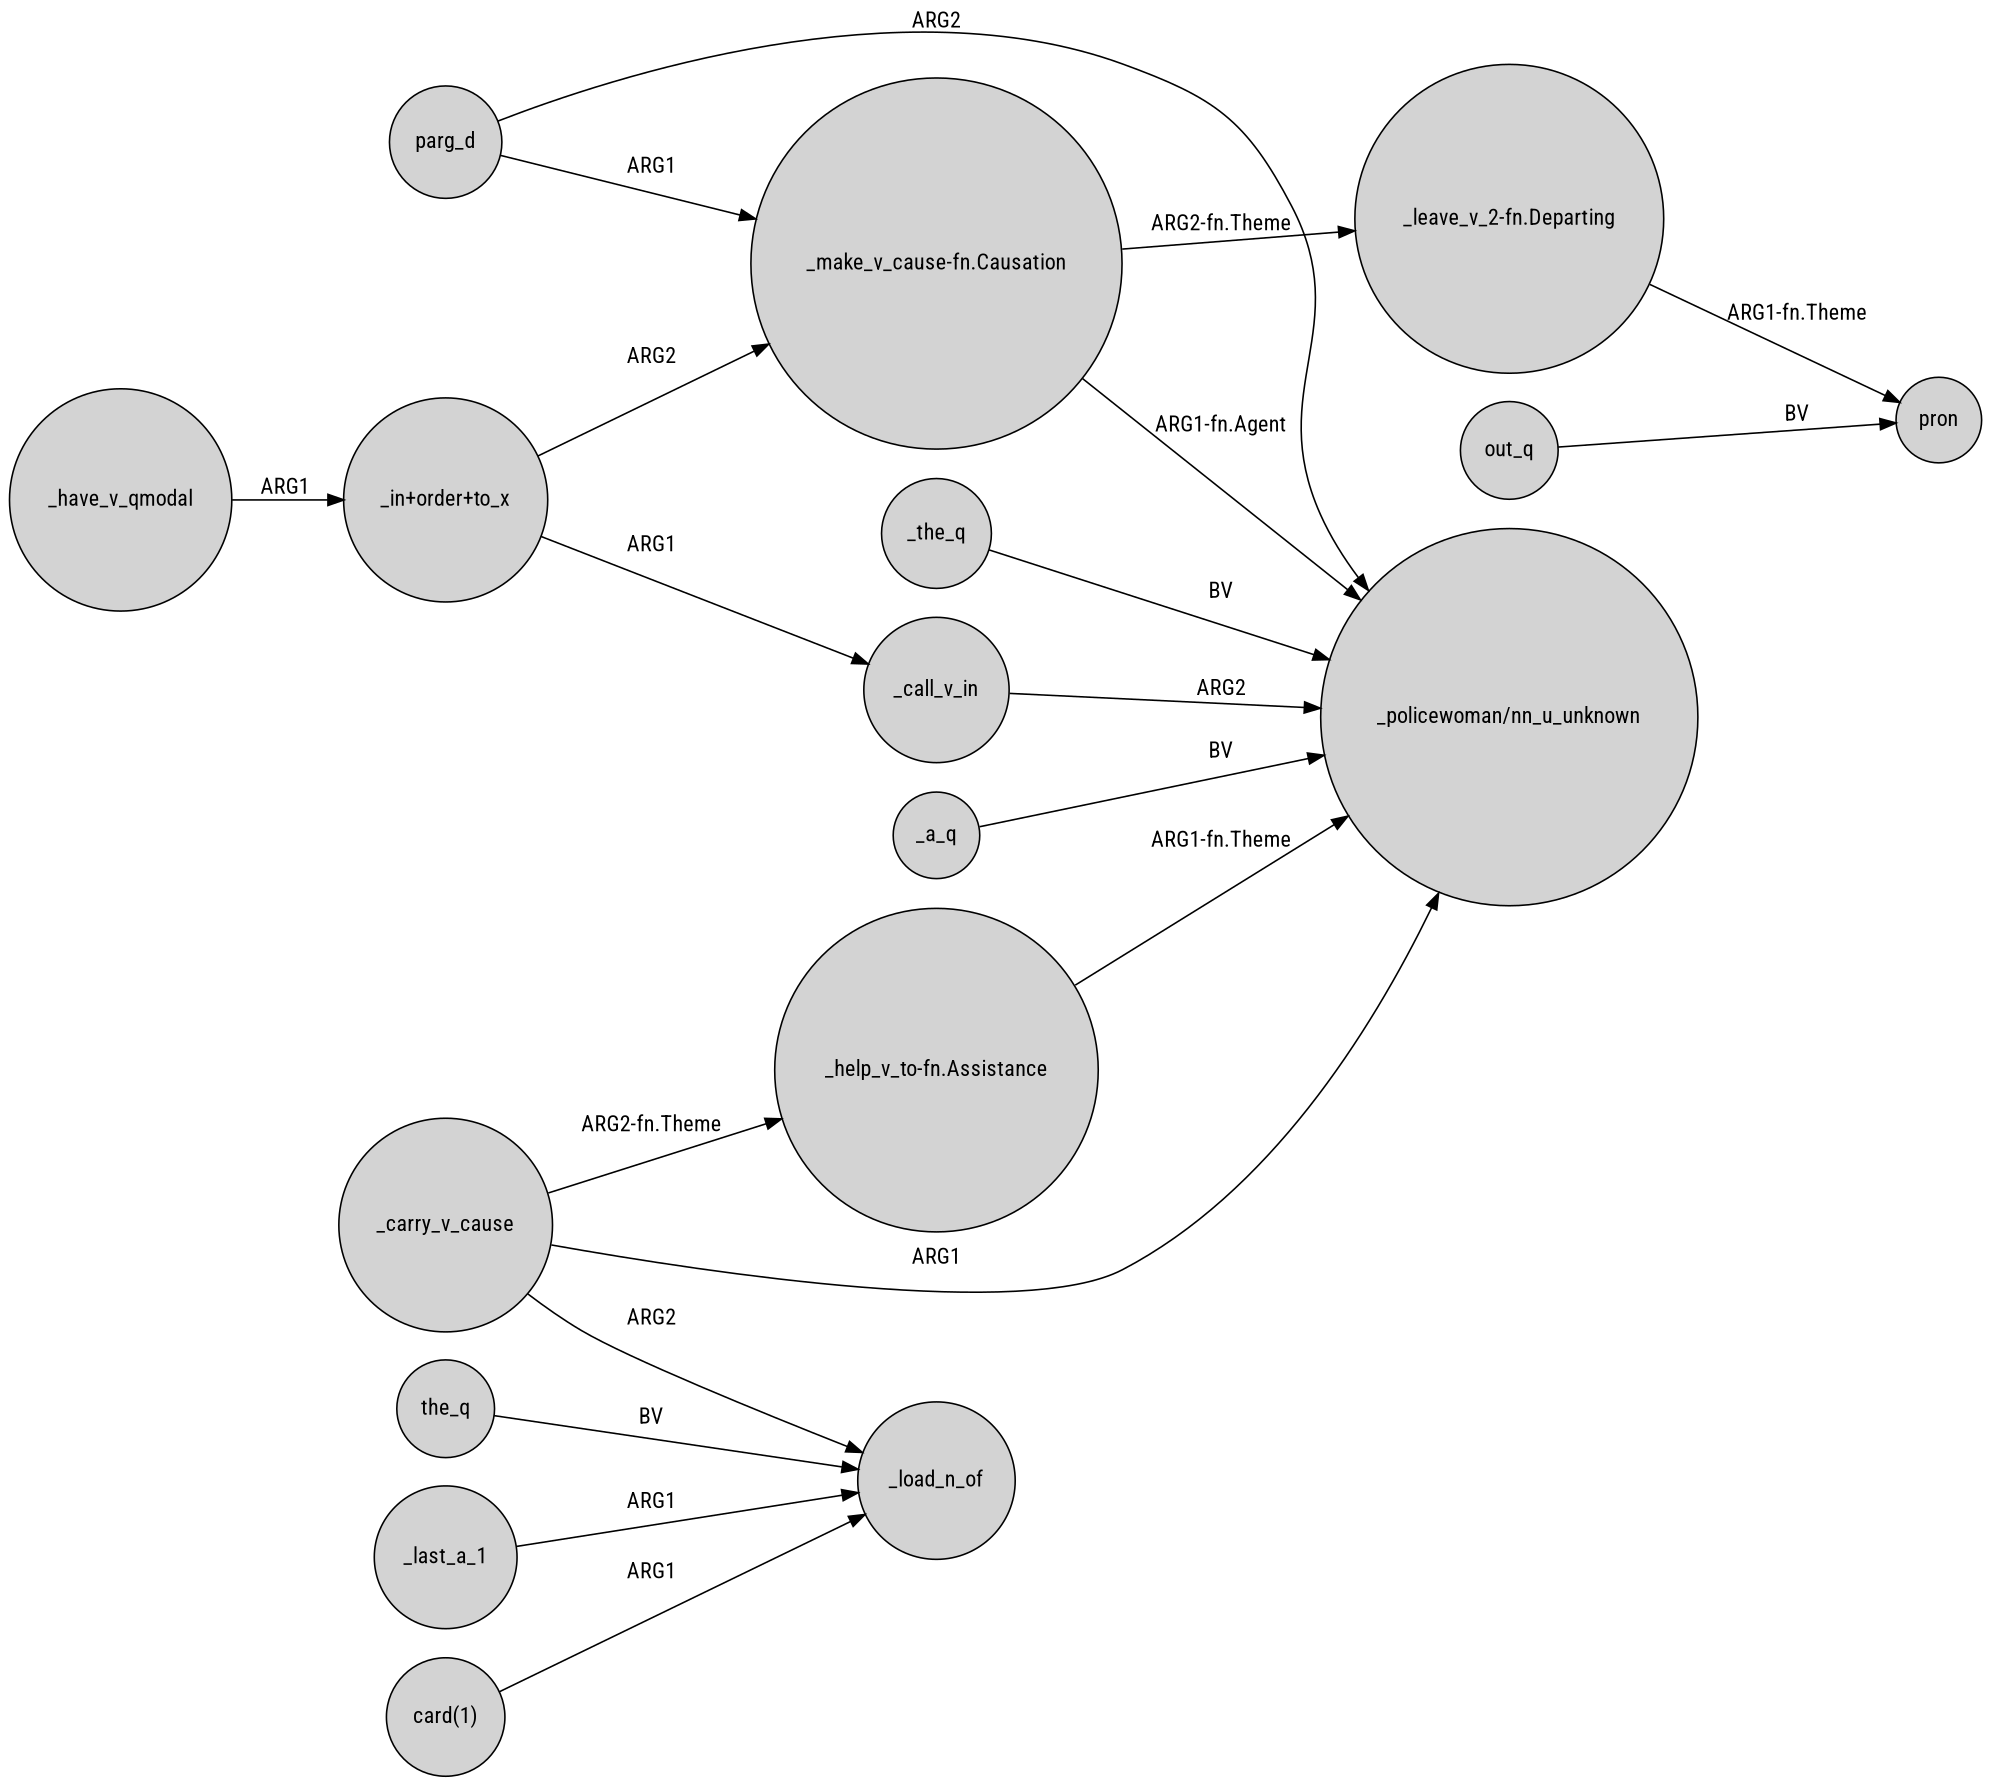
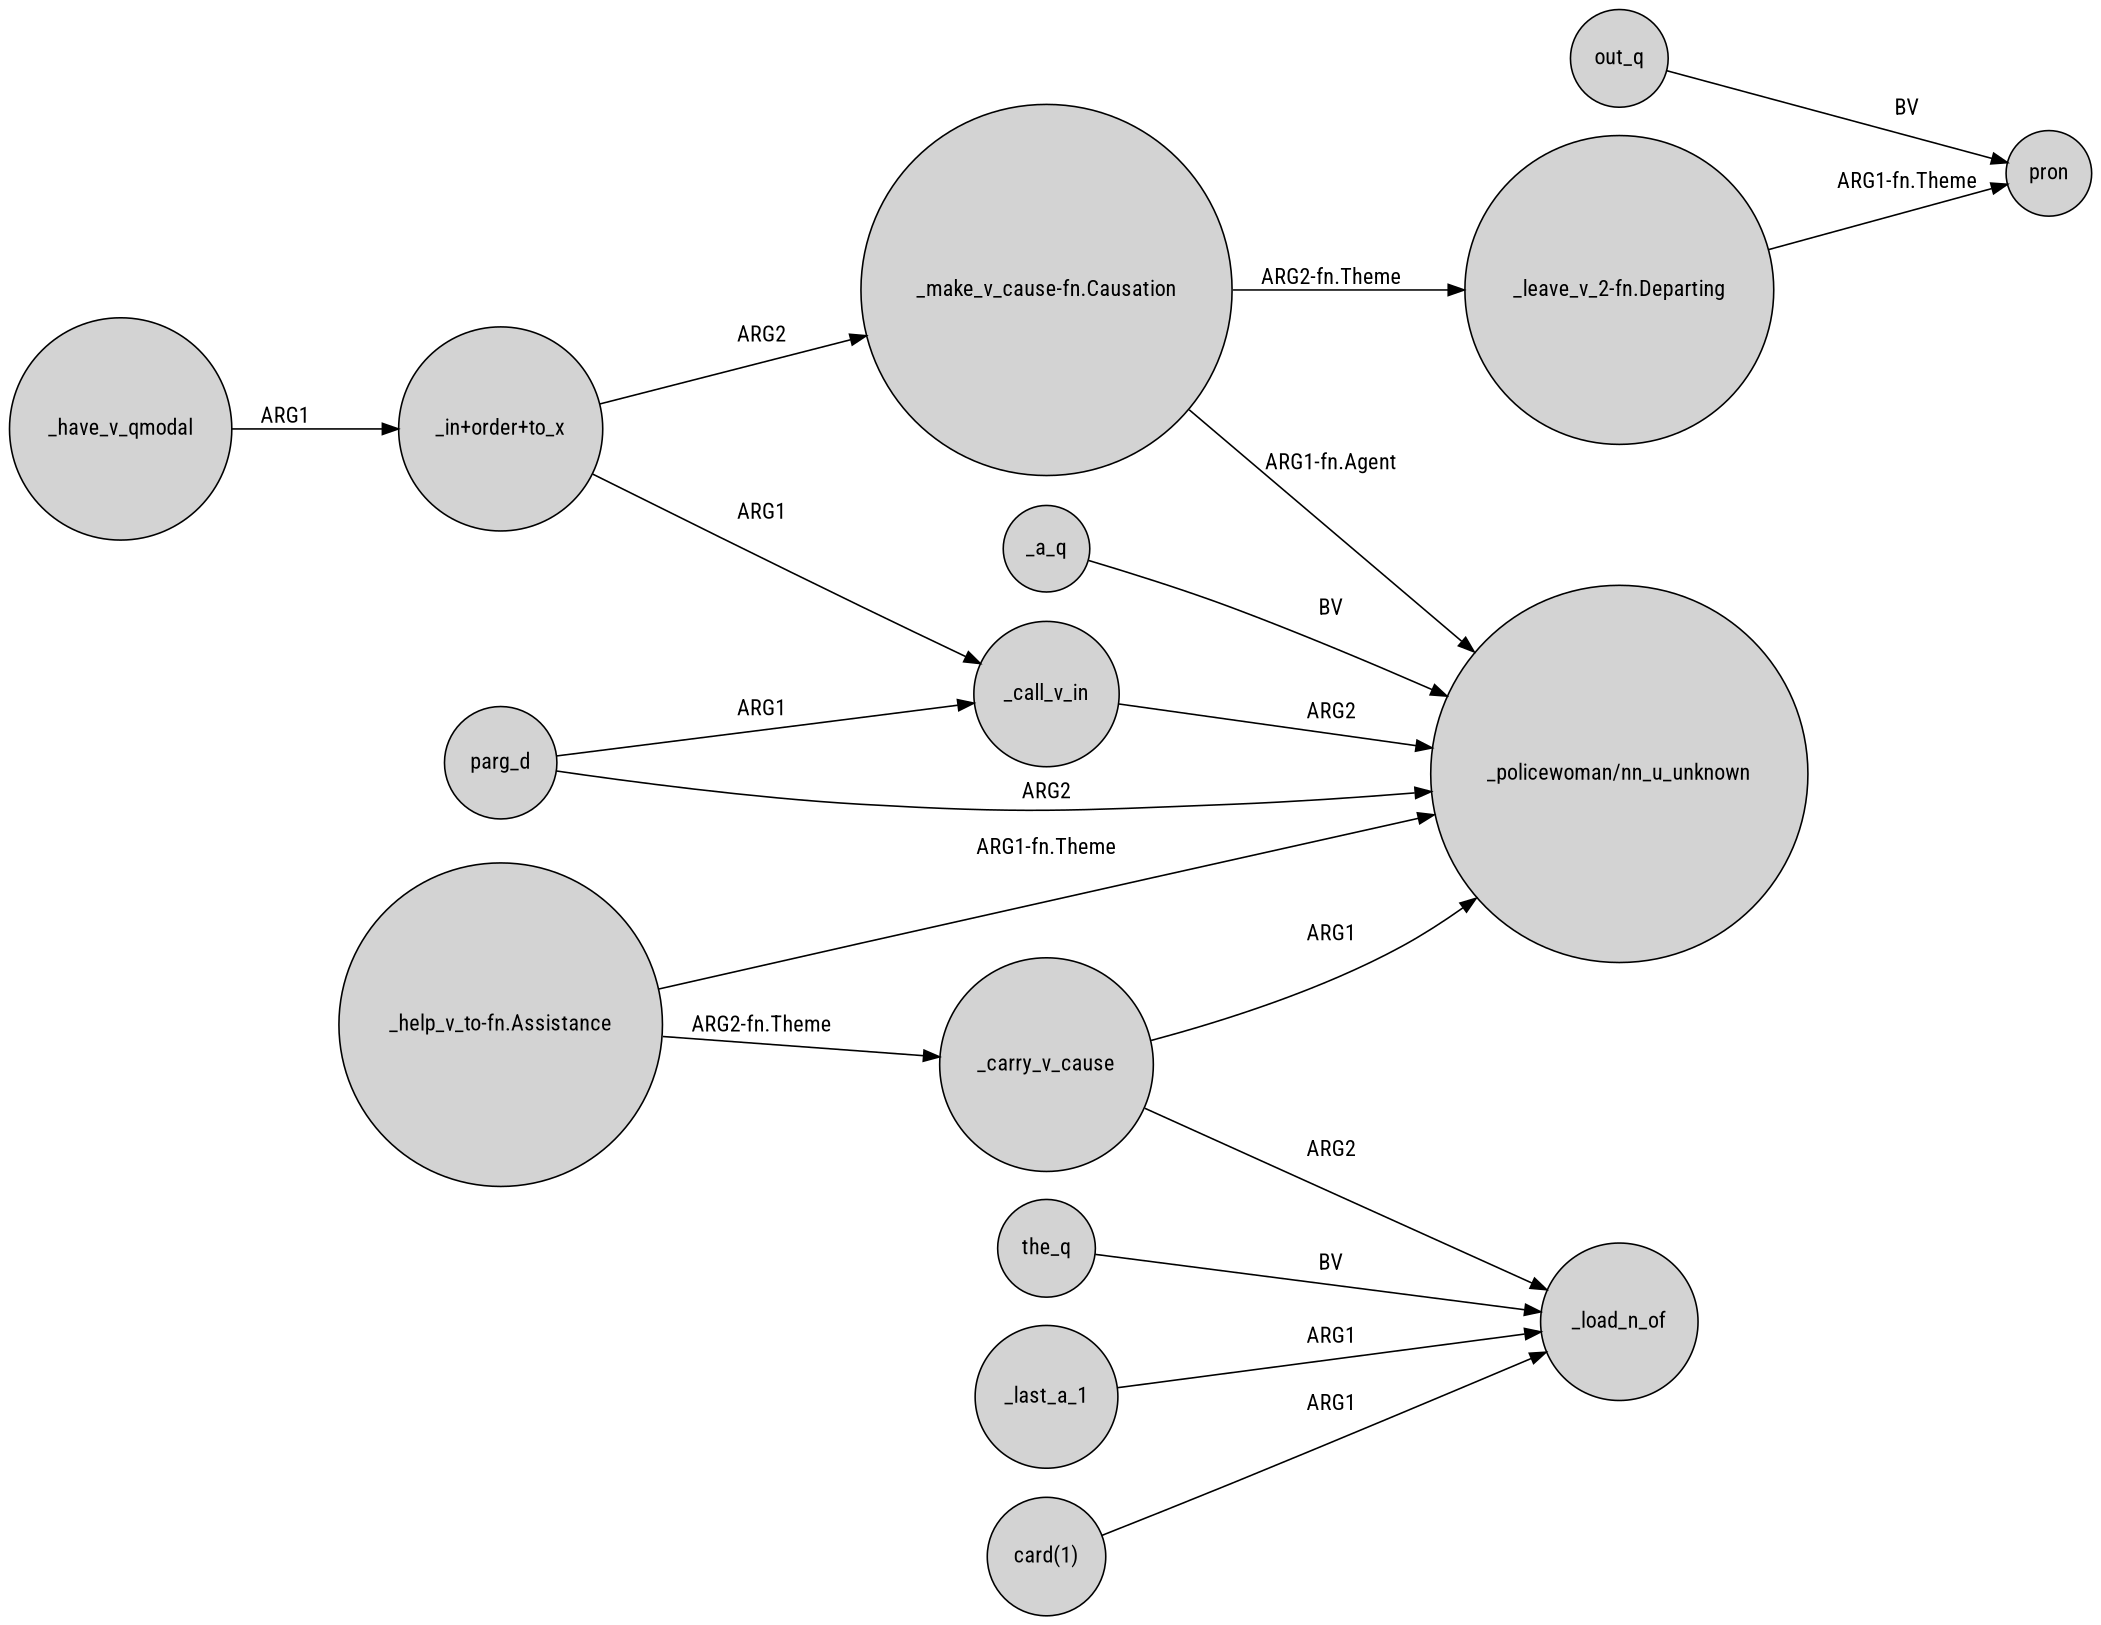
edge "parg_d" -> "_make_v_cause-fn.Causation": now "parg_d" -> "_call_v_in"
node "_the_q": removed
edge "_carry_v_cause" -> "_help_v_to-fn.Assistance": reversed
